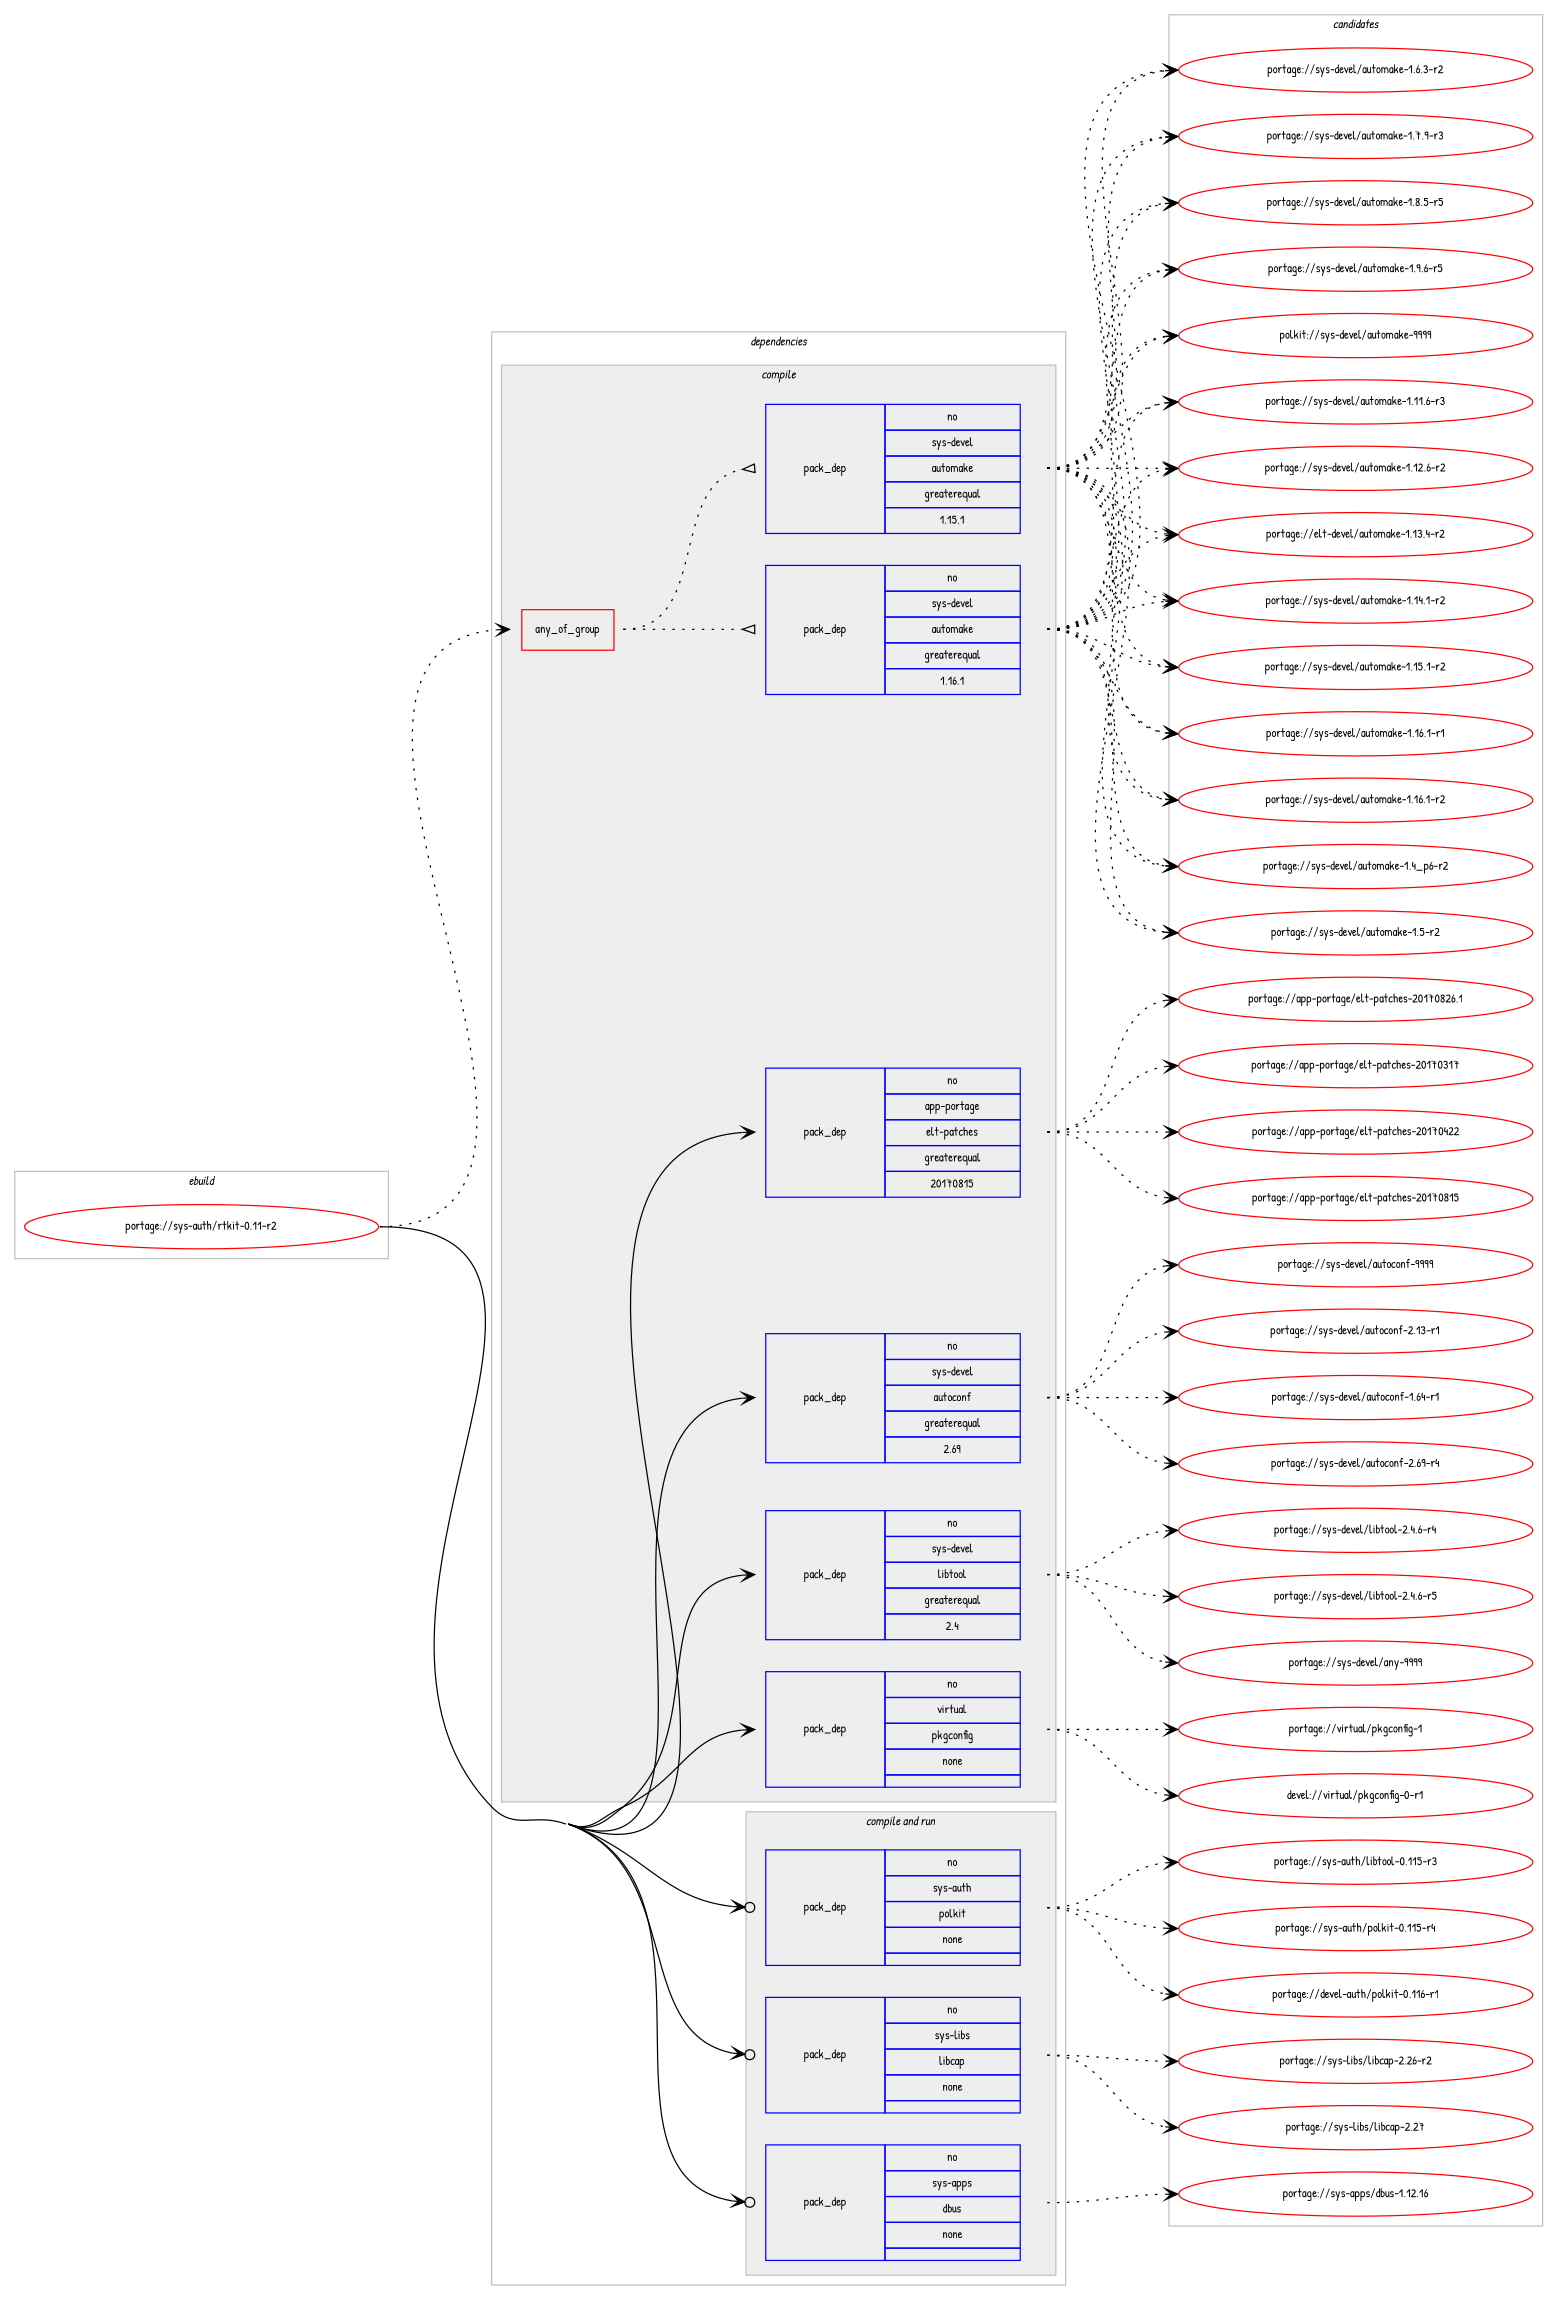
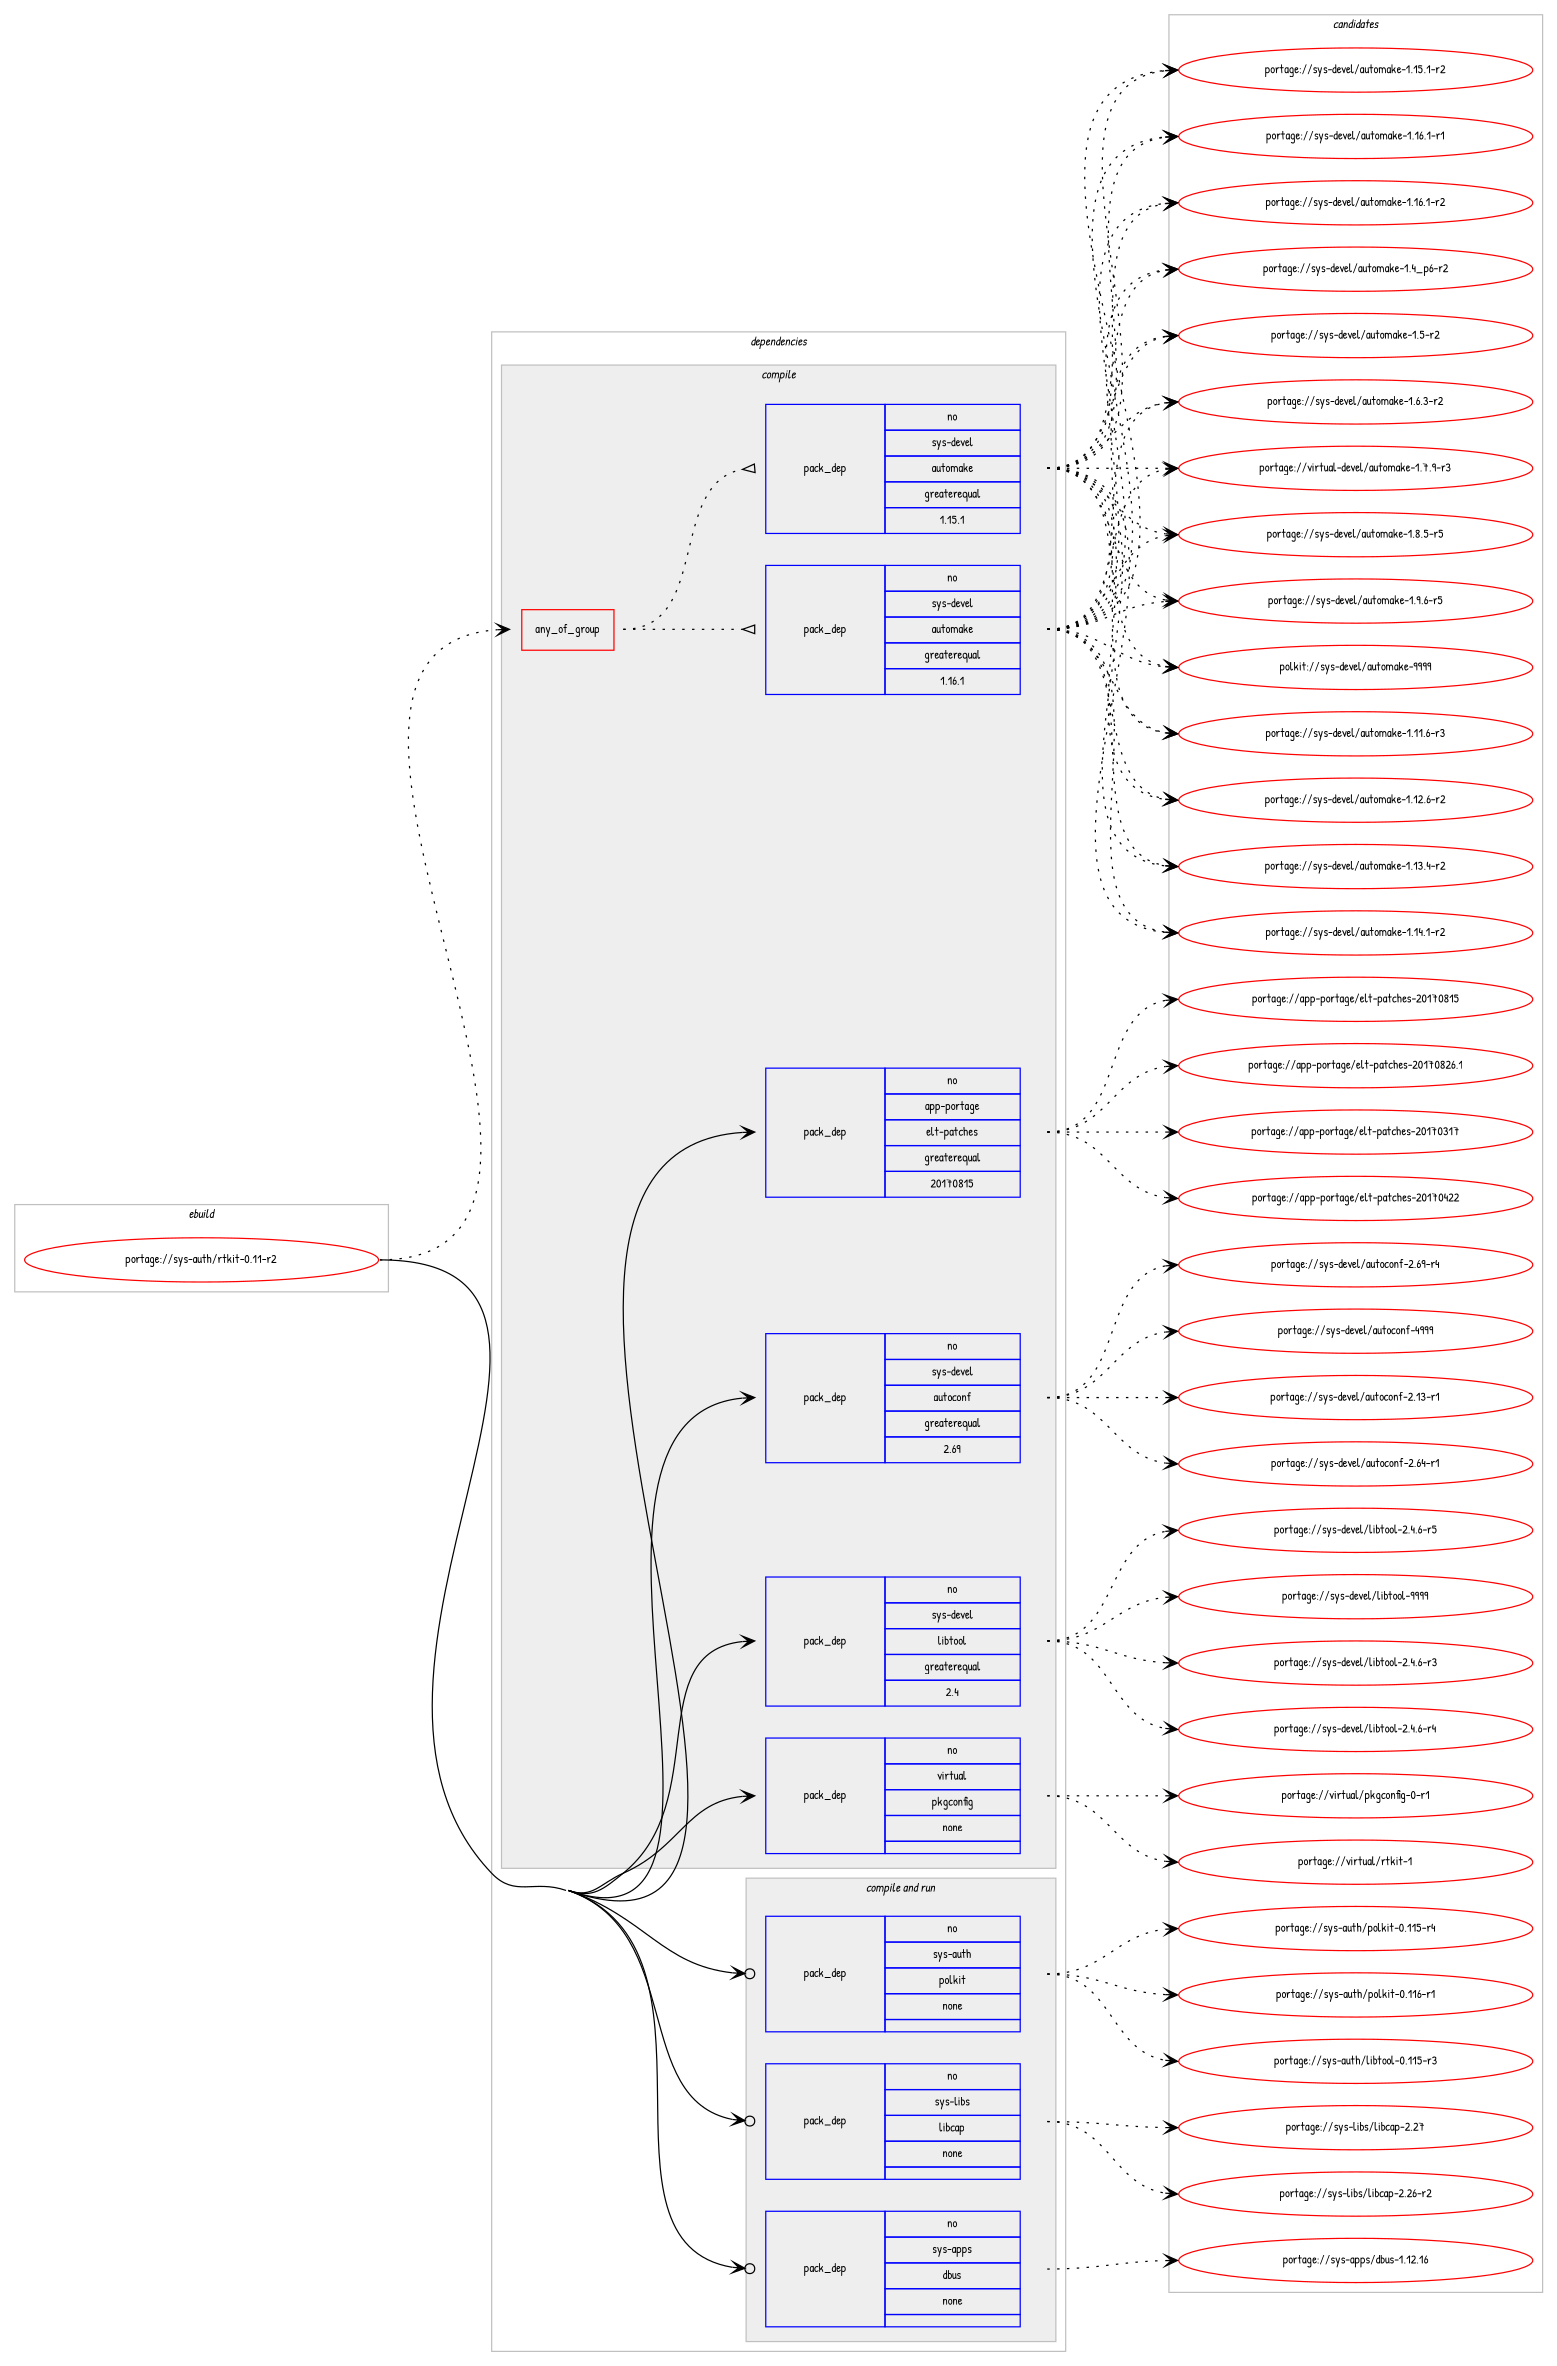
node "portage://sys-devel/automake-1.7.9-r3": label "portage://sys-devel/automake-1.7.9-r3" -> "portage://virtual-devel/automake-1.7.9-r3"
node "portage://elt-devel/automake-1.13.4-r2": label "portage://elt-devel/automake-1.13.4-r2" -> "portage://sys-devel/automake-1.13.4-r2"
node "portage://sys-devel/autoconf-9999": label "portage://sys-devel/autoconf-9999" -> "portage://sys-devel/autoconf-4999"
node "portage://sys-devel/autoconf-1.64-r1": label "portage://sys-devel/autoconf-1.64-r1" -> "portage://sys-devel/autoconf-2.64-r1"
node "portage://sys-devel/libtool-2.4.6-r3": added
node "portage://sys-devel/any-9999": label "portage://sys-devel/any-9999" -> "portage://sys-devel/libtool-9999"
node "portage://virtual/pkgconfig-1": label "portage://virtual/pkgconfig-1" -> "portage://virtual/rtkit-1"
node "devel://virtual/pkgconfig-0-r1": label "devel://virtual/pkgconfig-0-r1" -> "portage://virtual/pkgconfig-0-r1"
node "portage://devel-auth/polkit-0.116-r1": label "portage://devel-auth/polkit-0.116-r1" -> "portage://sys-auth/polkit-0.116-r1"
